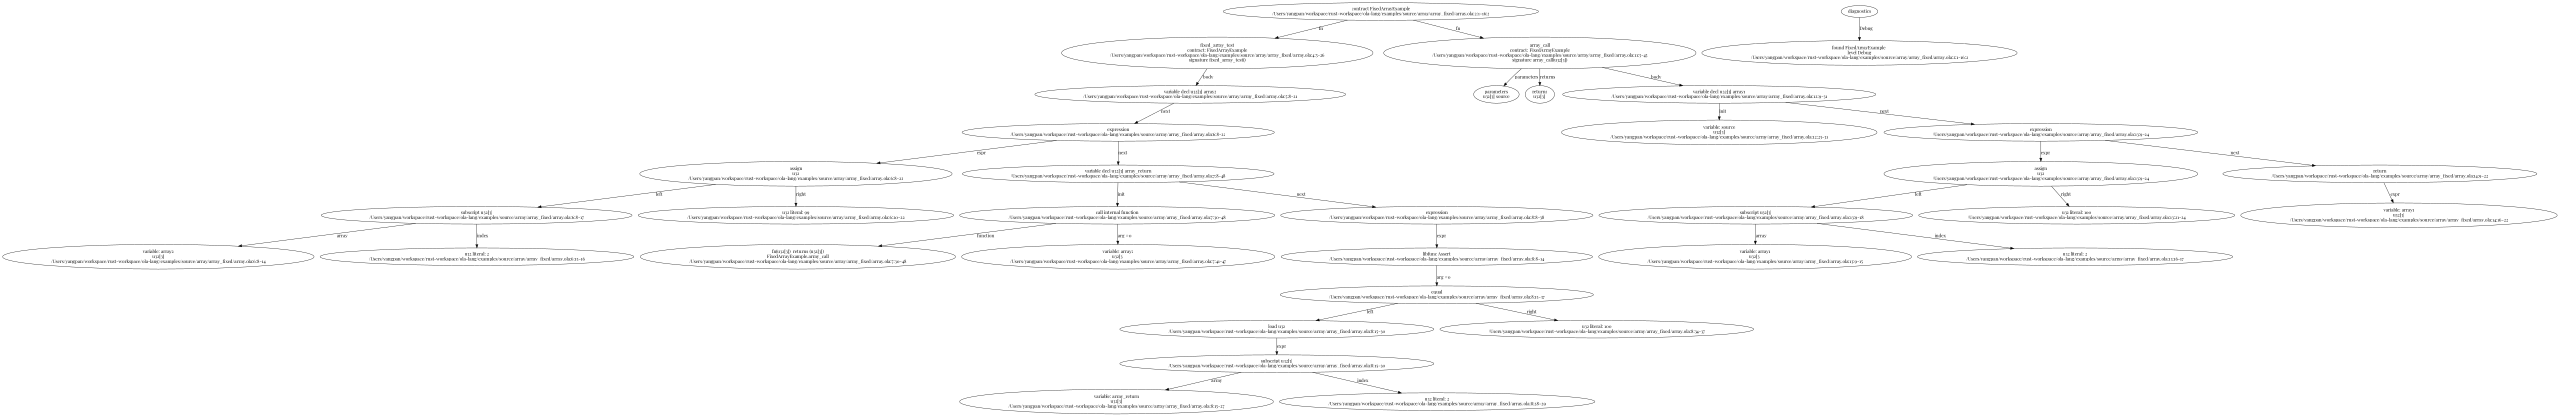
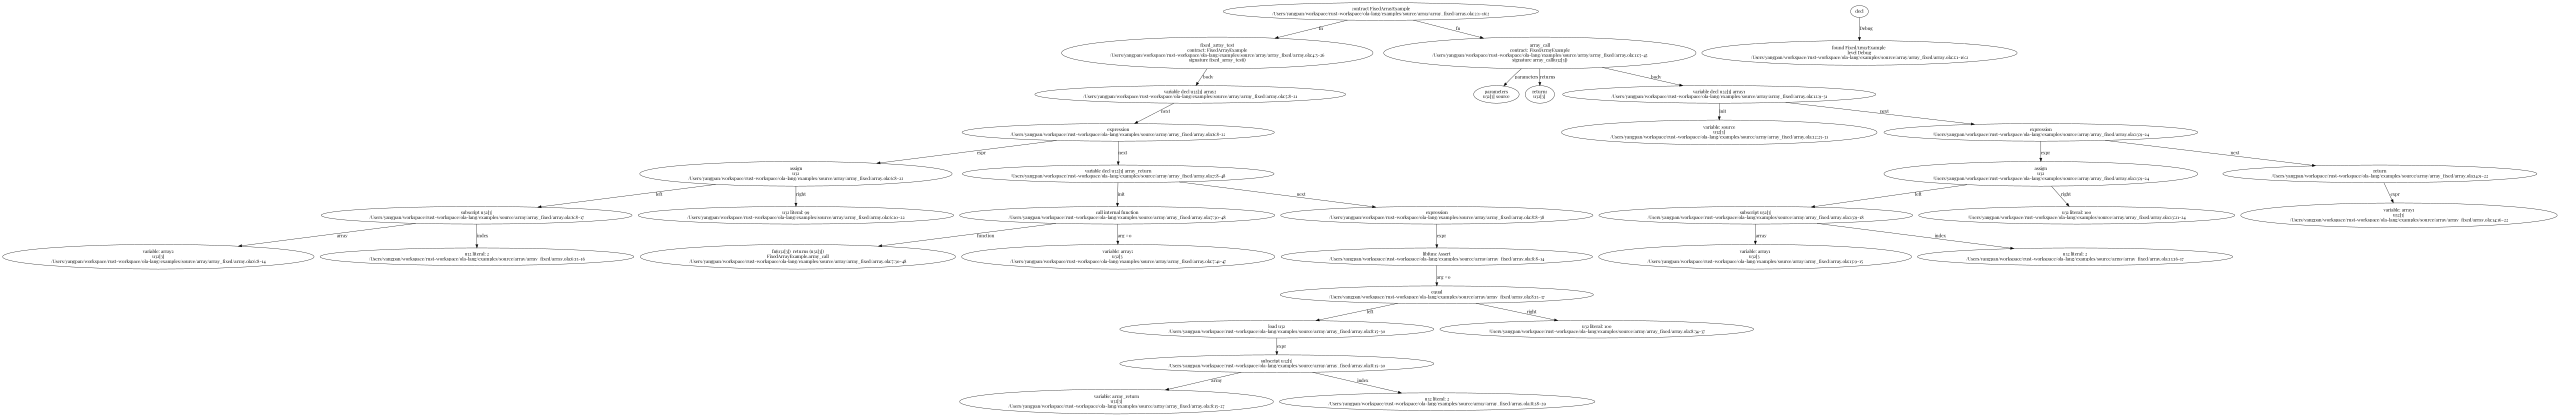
node "diagnostics": label "diagnostics" -> "decl"
